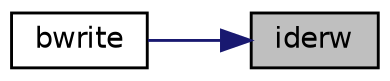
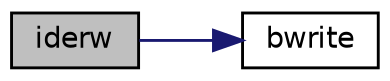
edge "bwrite" -> "iderw": reversed
